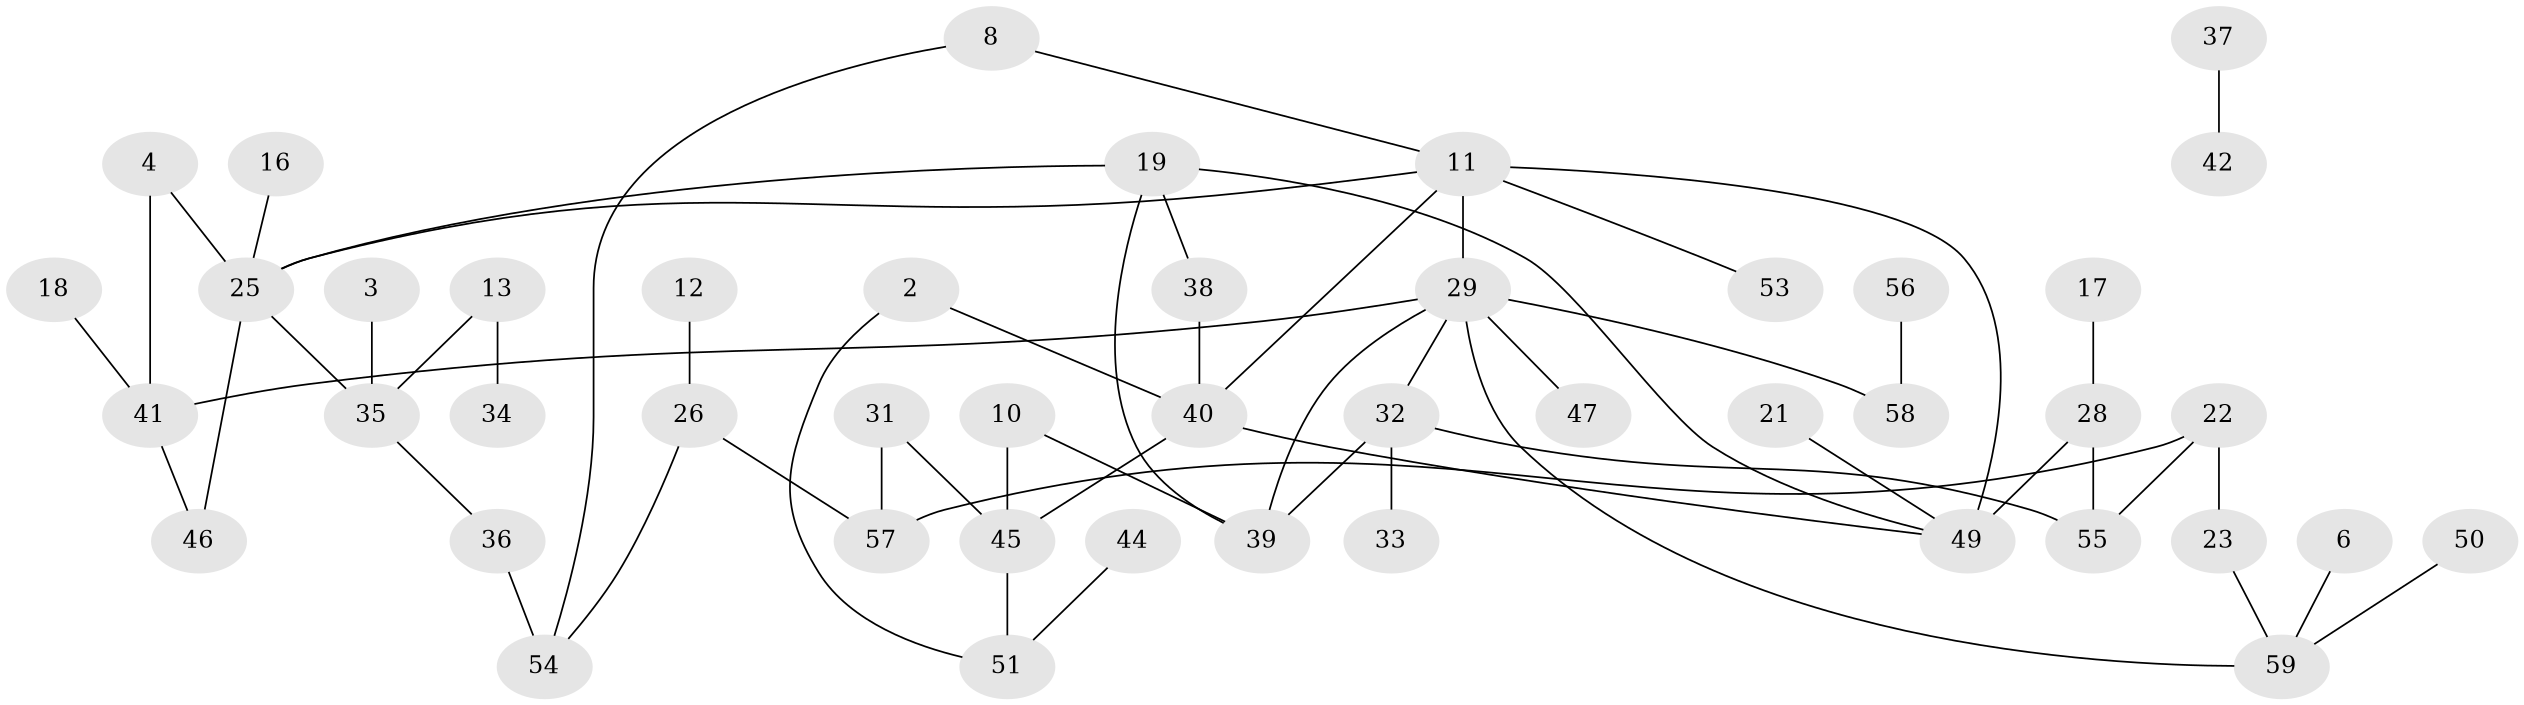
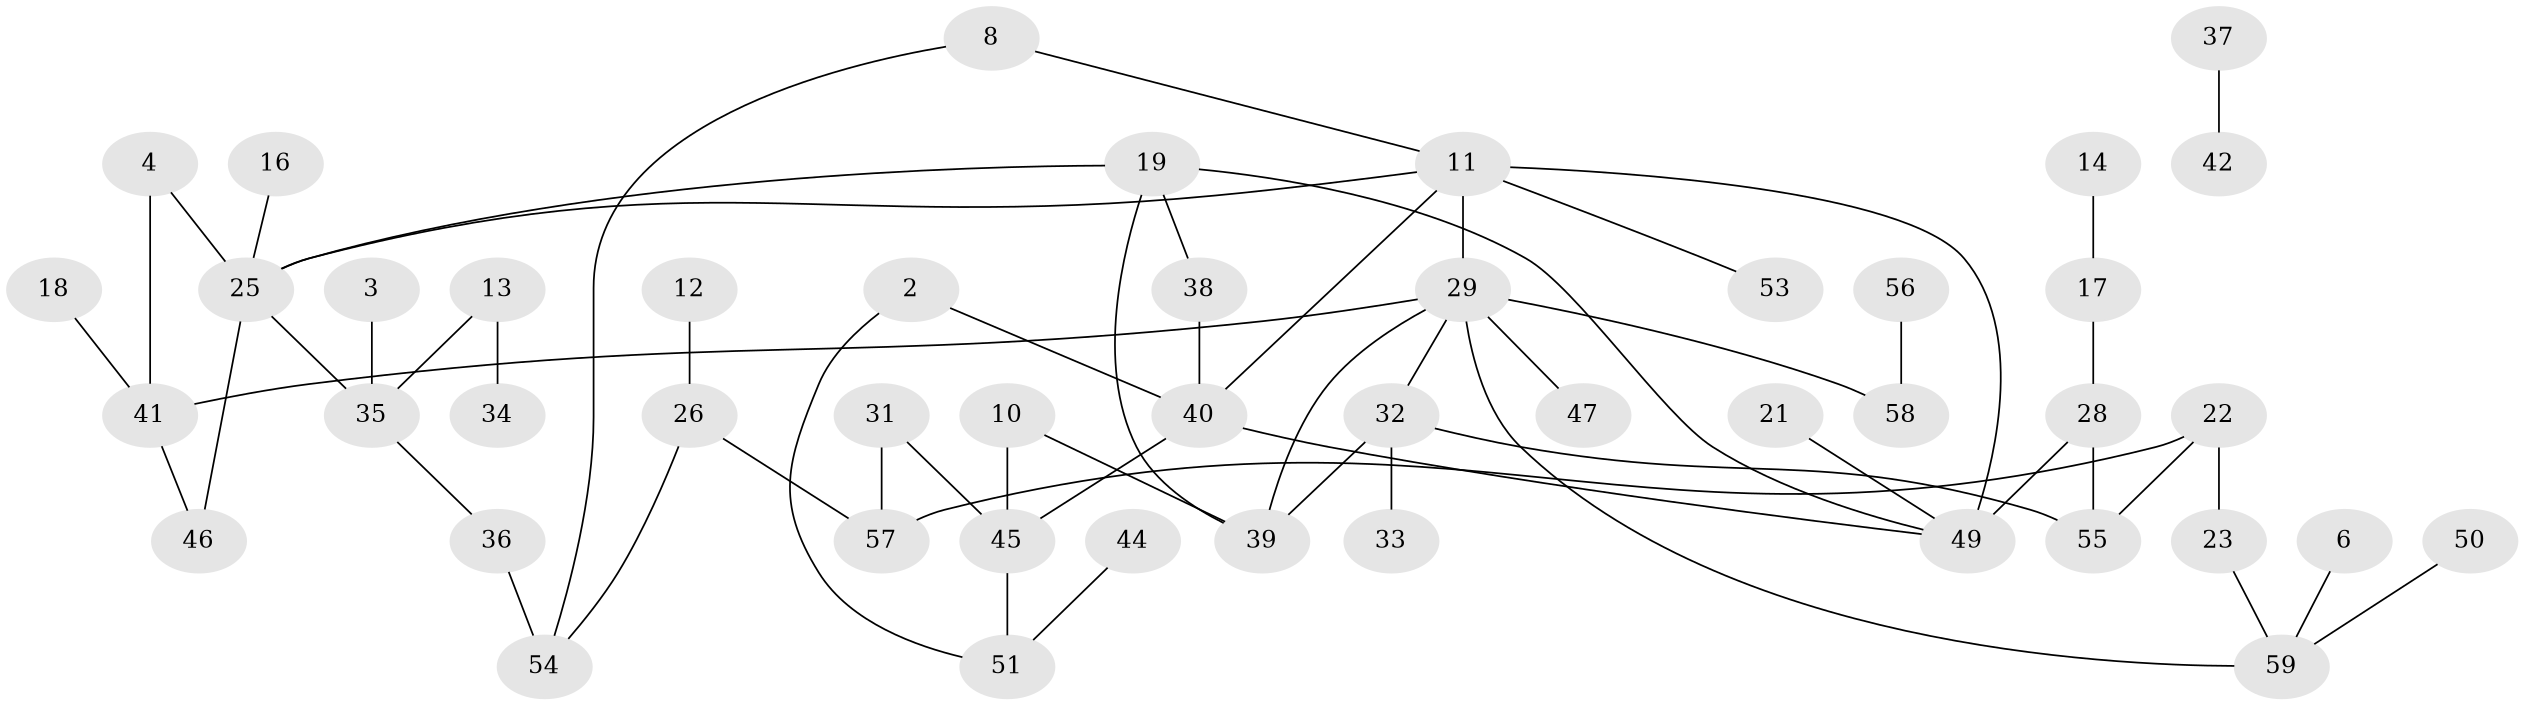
node "14": added
